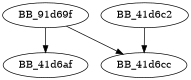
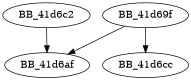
node "BB_91d69f": label "BB_91d69f" -> "BB_41d69f"
edge "BB_41d6c2" -> "BB_41d6cc": now "BB_41d6c2" -> "BB_41d6af"
